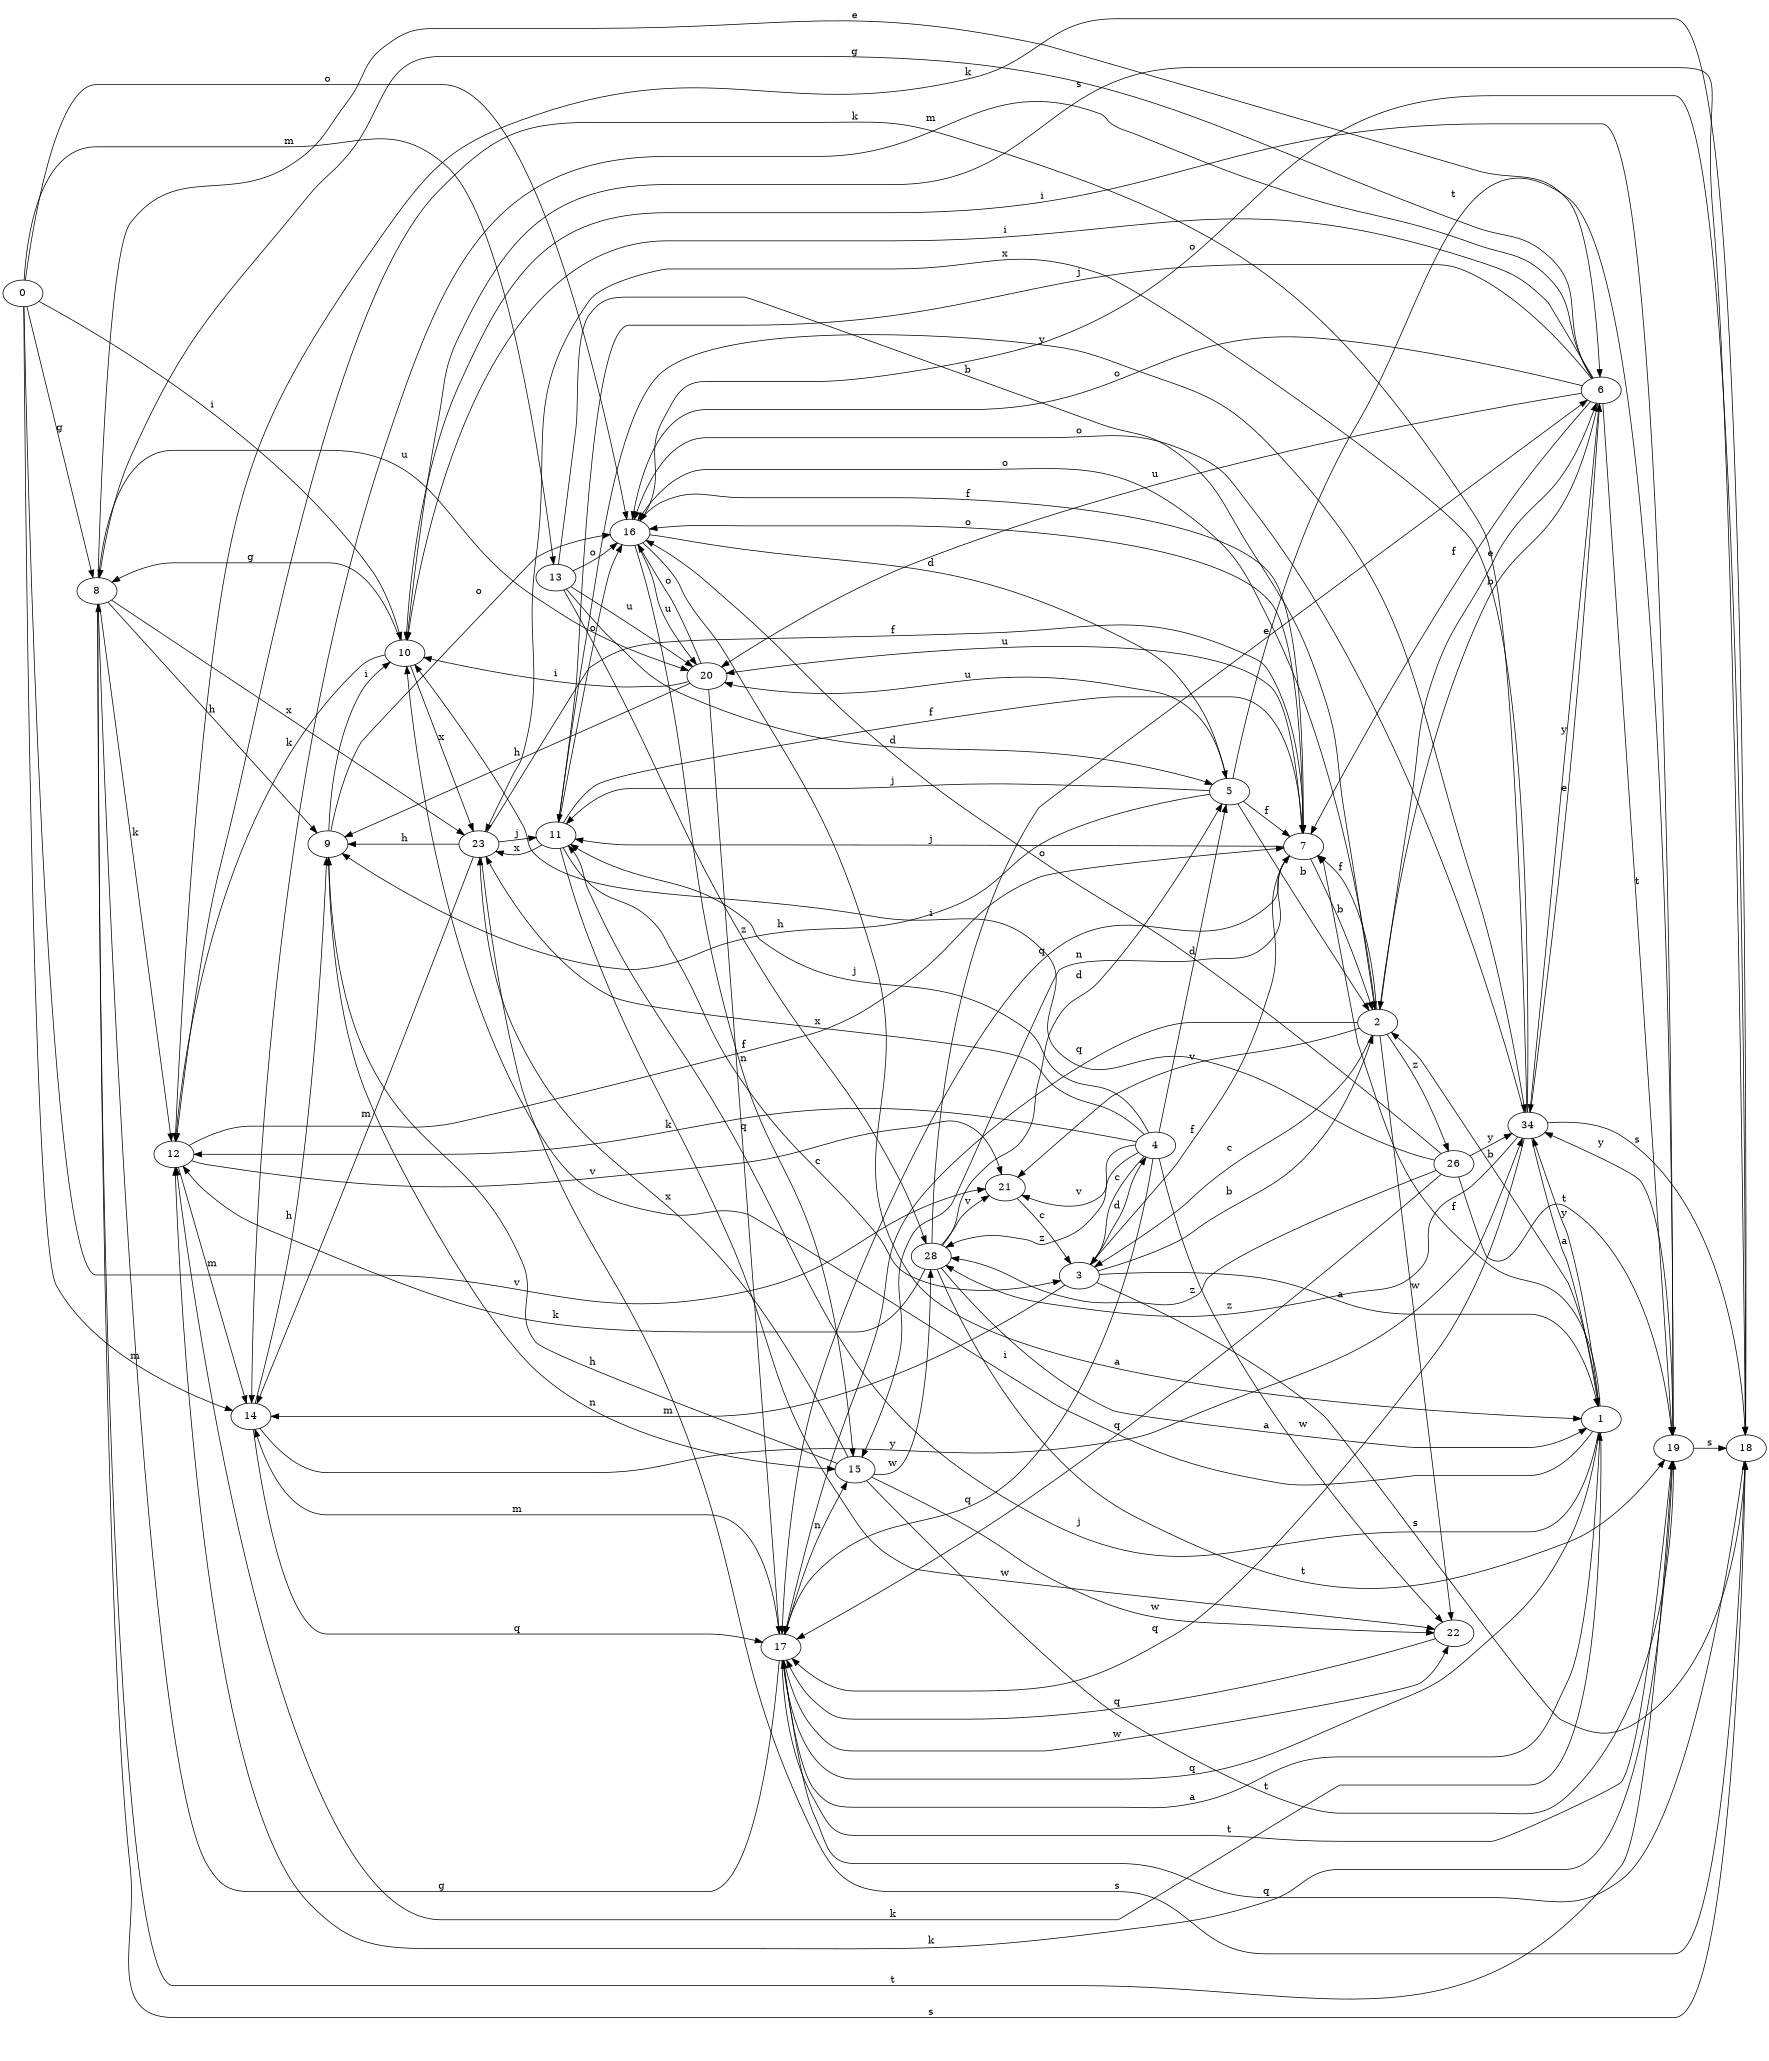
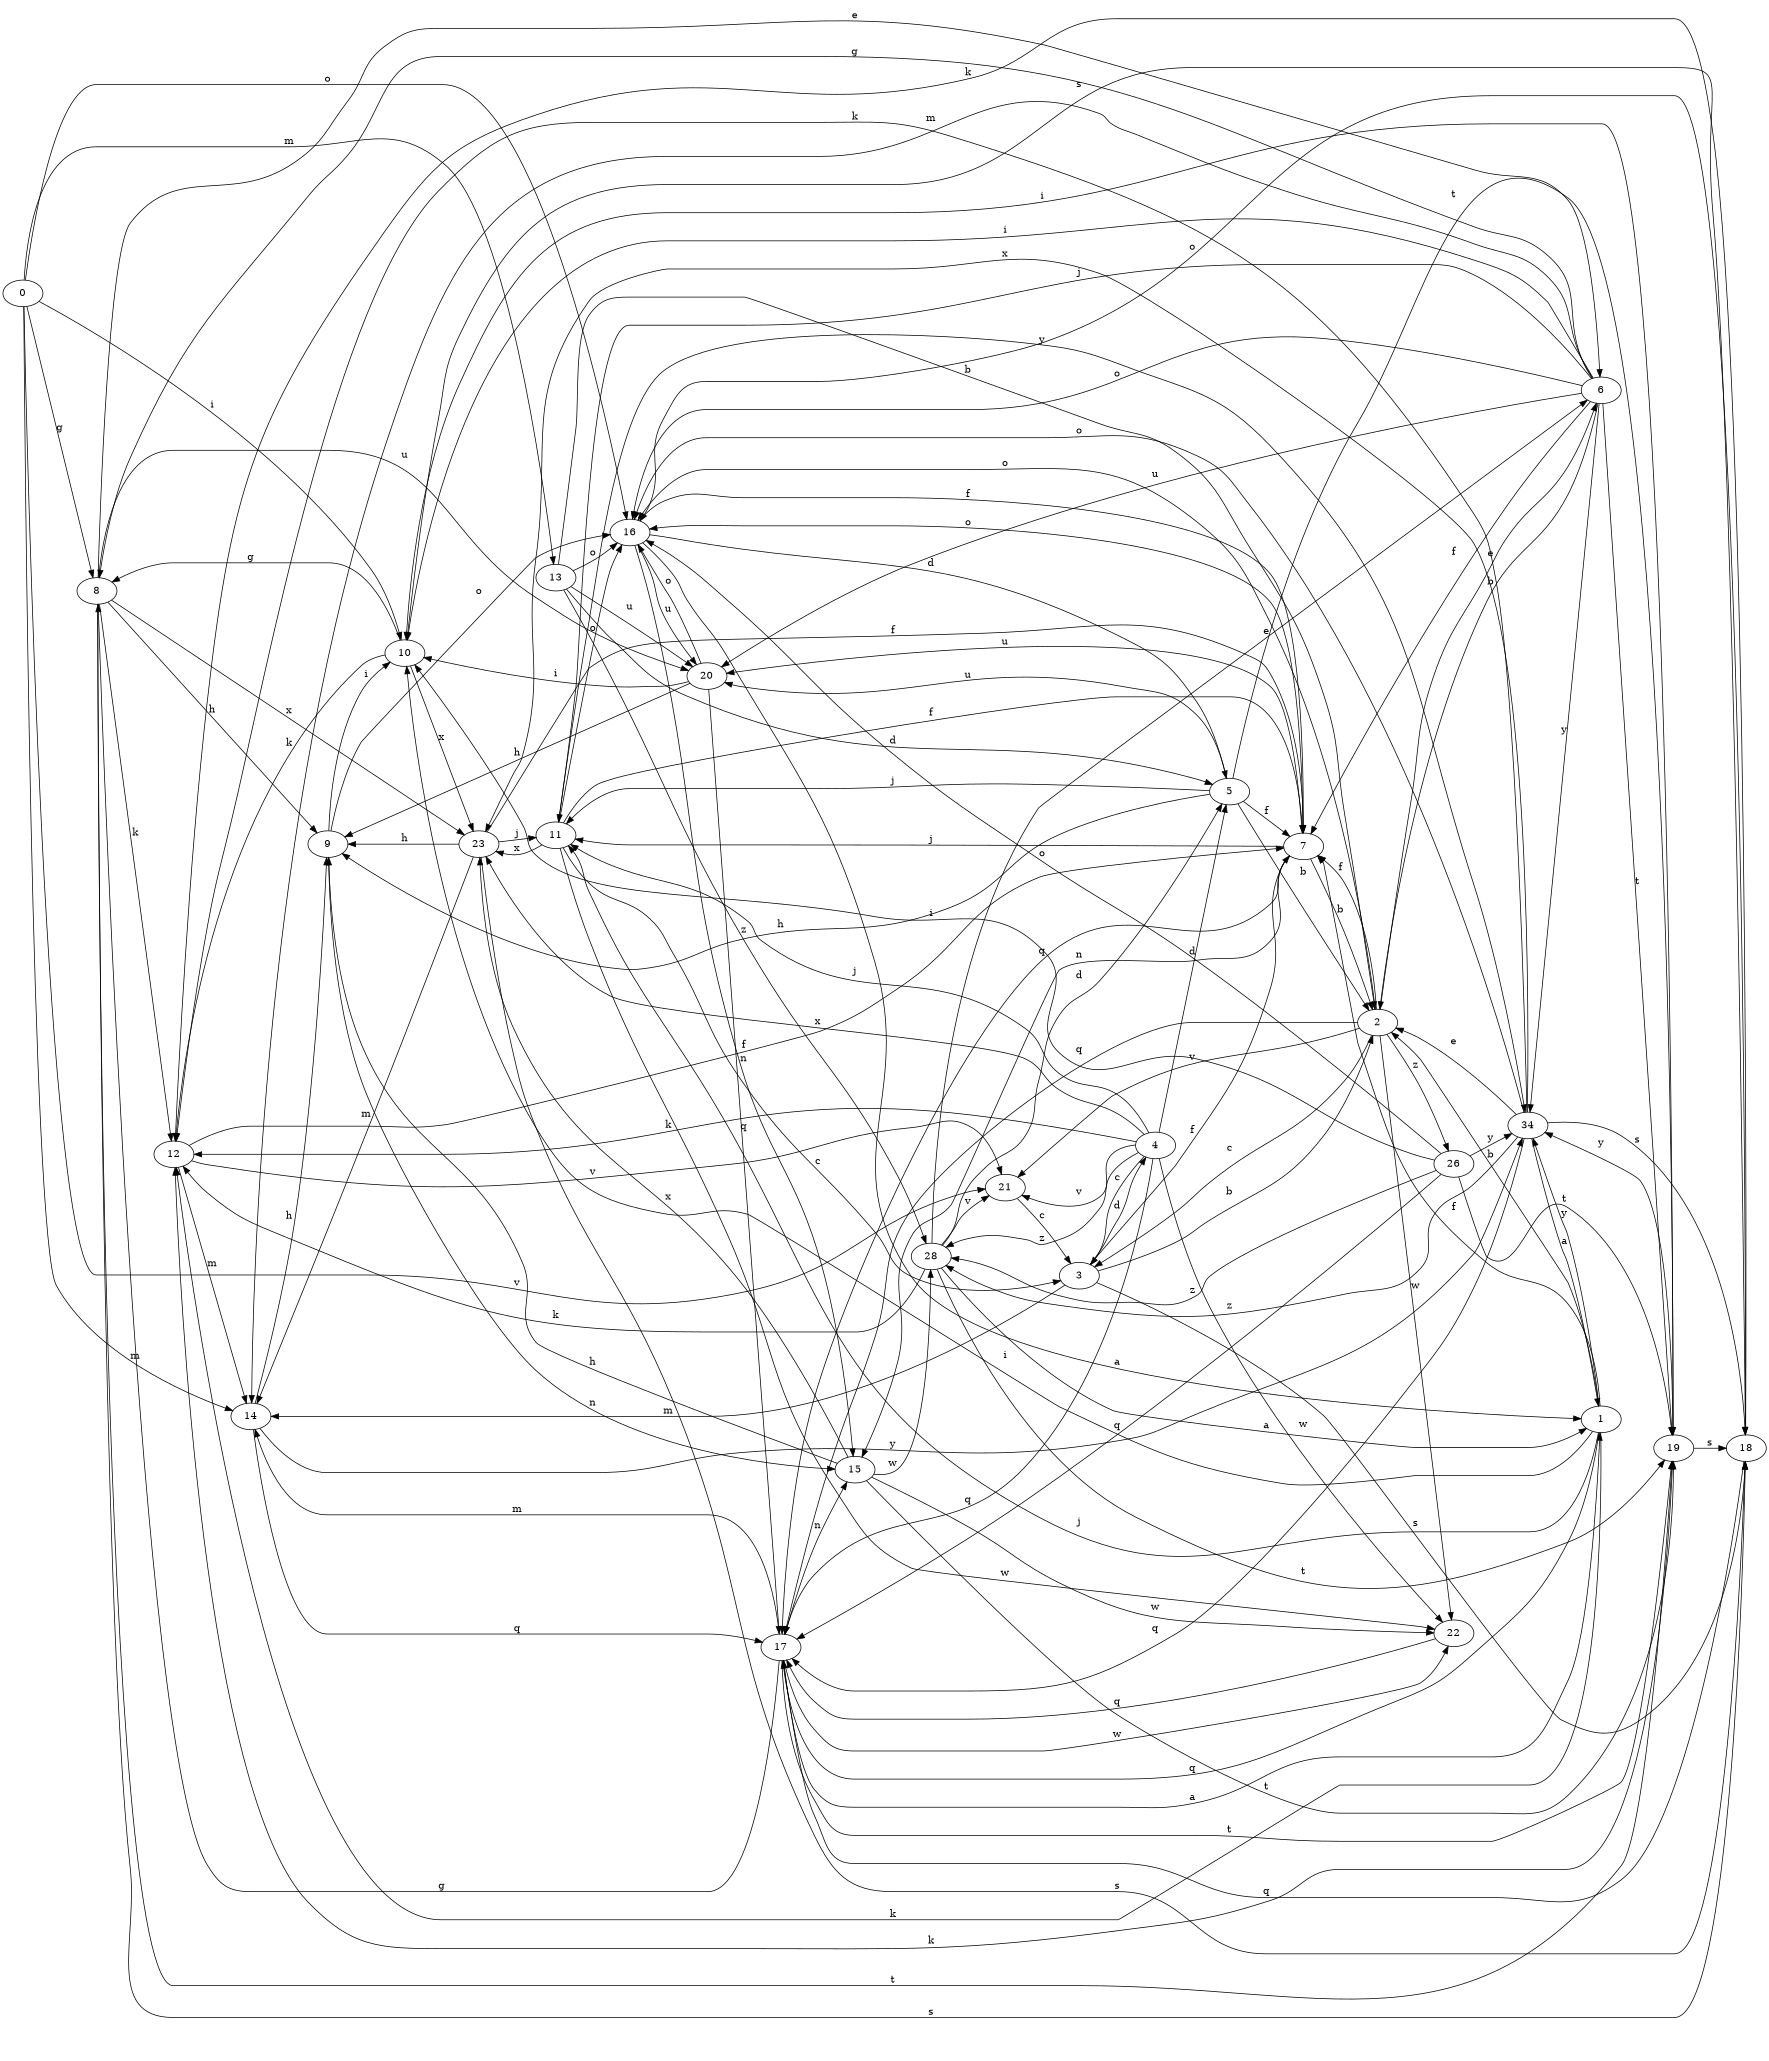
edge "34" -> "6": now "34" -> "2"
edge "3" -> "1": removed, label "a"
